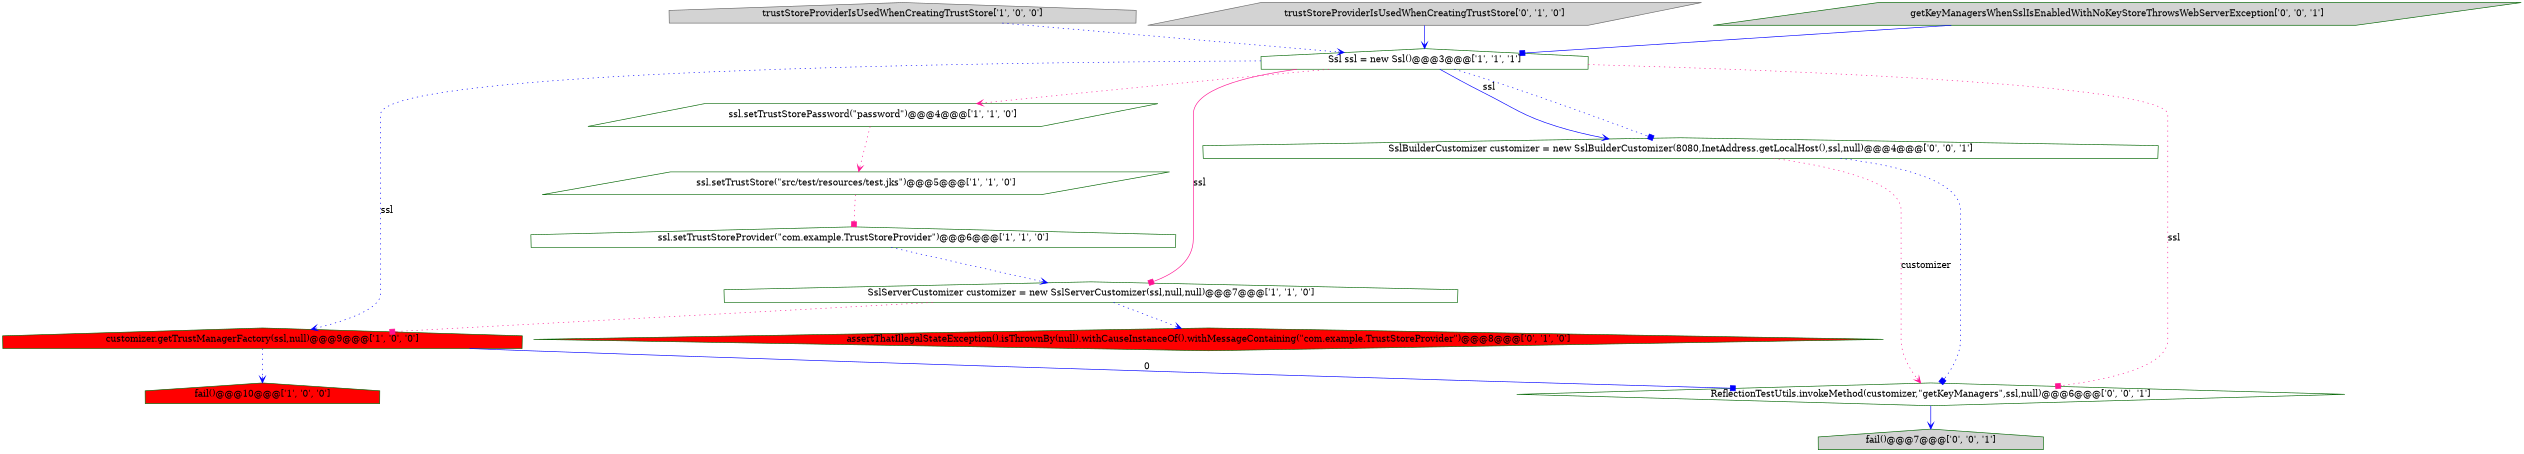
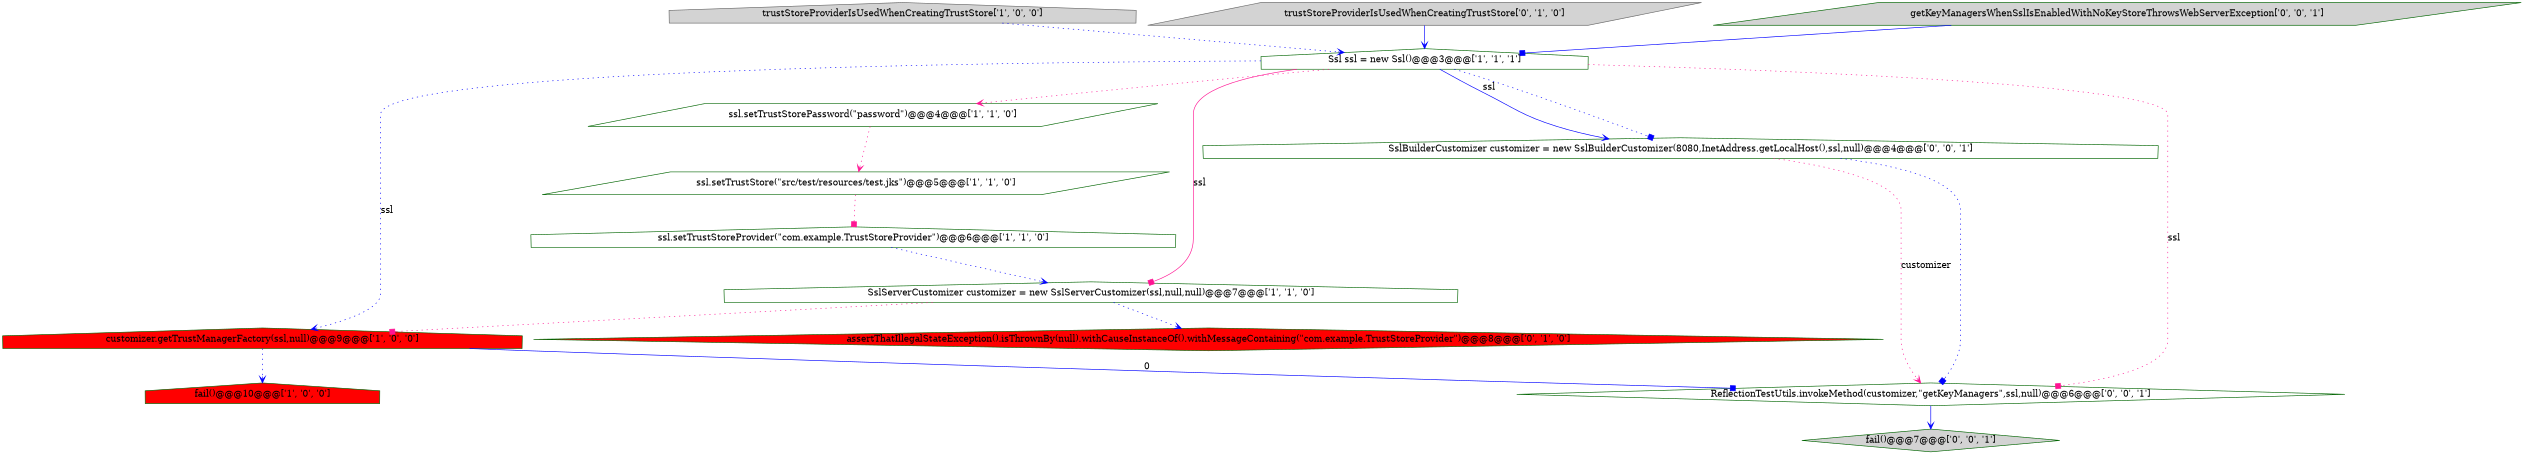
node "fail()@@@7@@@['0', '0', '1']": shape house -> diamond
